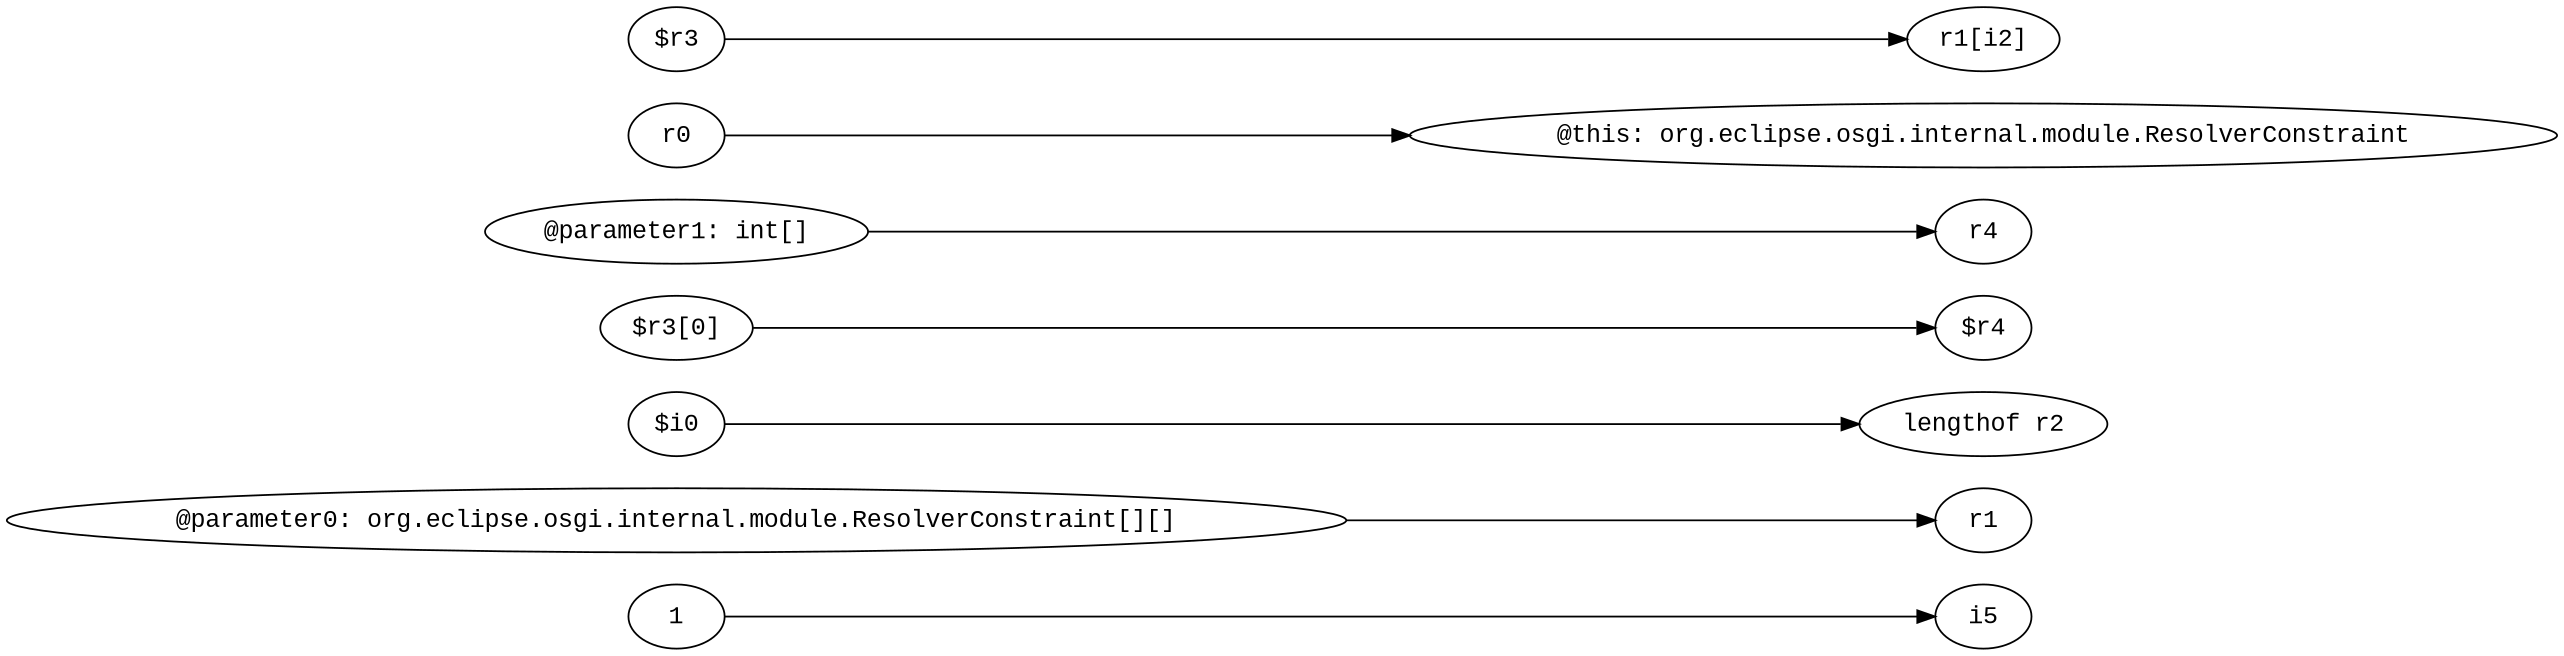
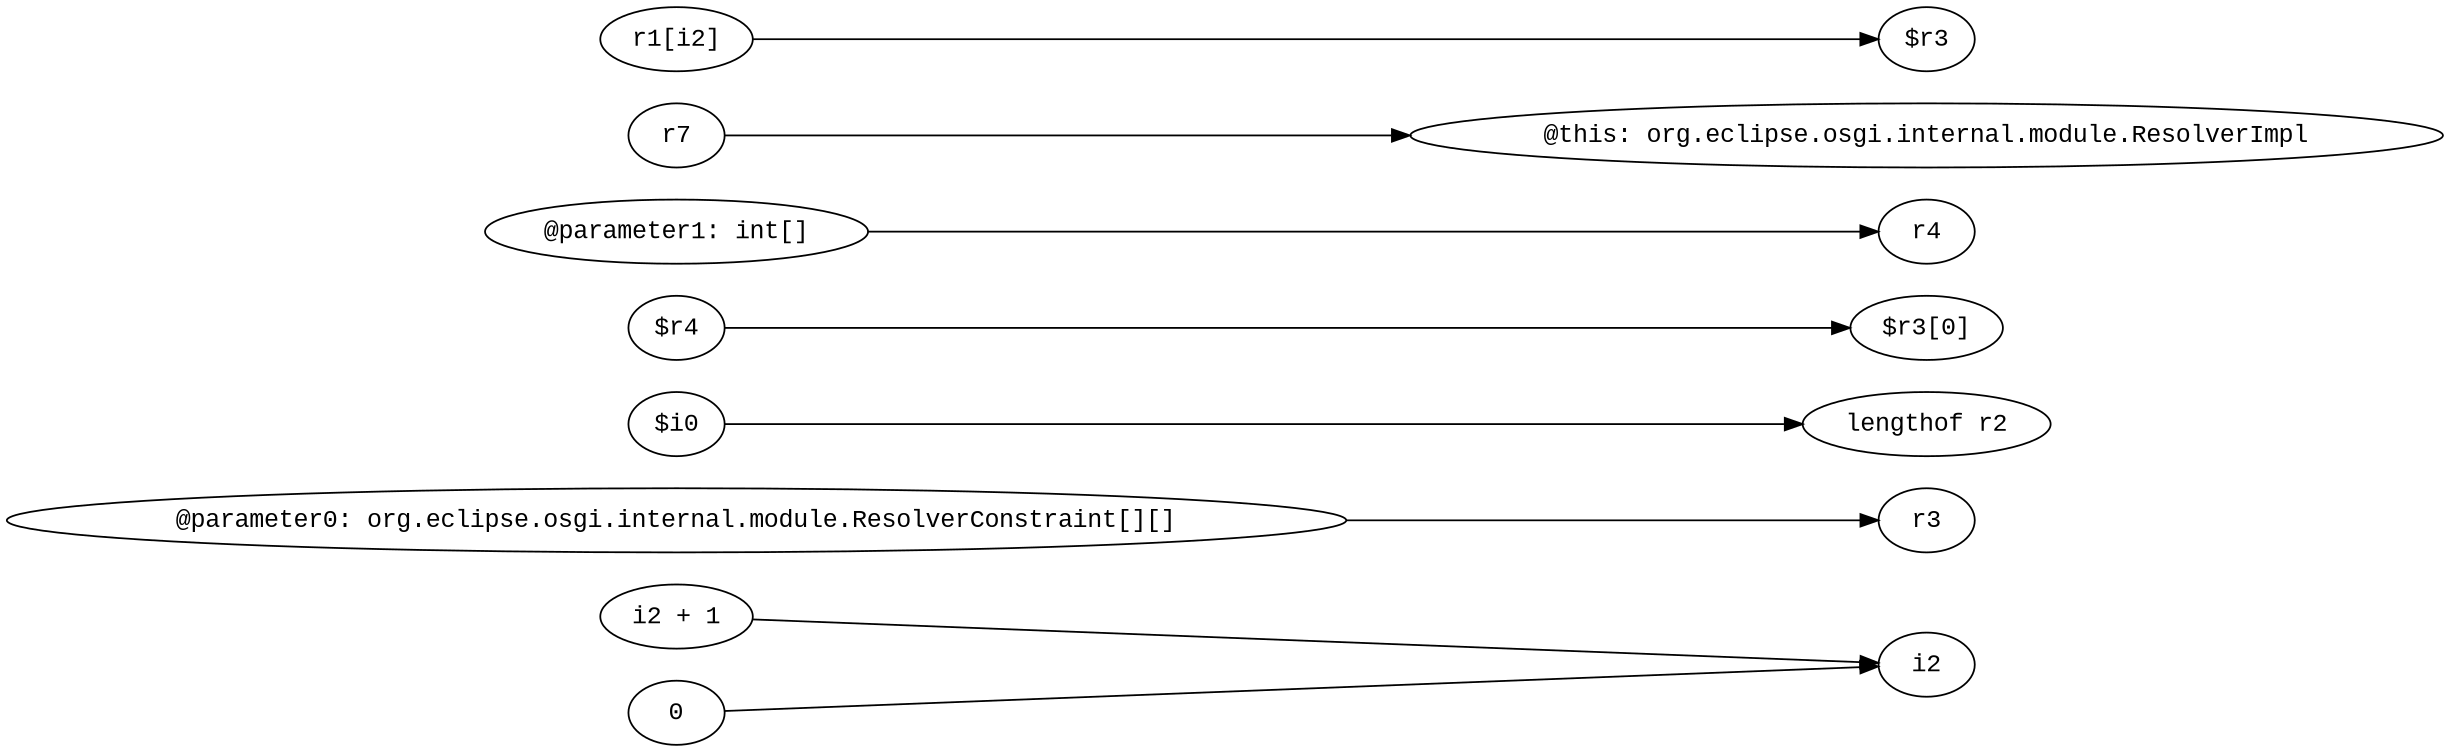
edge "$r3" -> "r1[i2]": reversed
node "r0": label "r0" -> "r7"
node "@this: org.eclipse.osgi.internal.module.ResolverConstraint": label "@this: org.eclipse.osgi.internal.module.ResolverConstraint" -> "@this: org.eclipse.osgi.internal.module.ResolverImpl"
edge "$r3[0]" -> "$r4": reversed
node "r1": label "r1" -> "r3"
node "i2 + 1": added
node "1": label "1" -> "0"
node "i5": label "i5" -> "i2"
